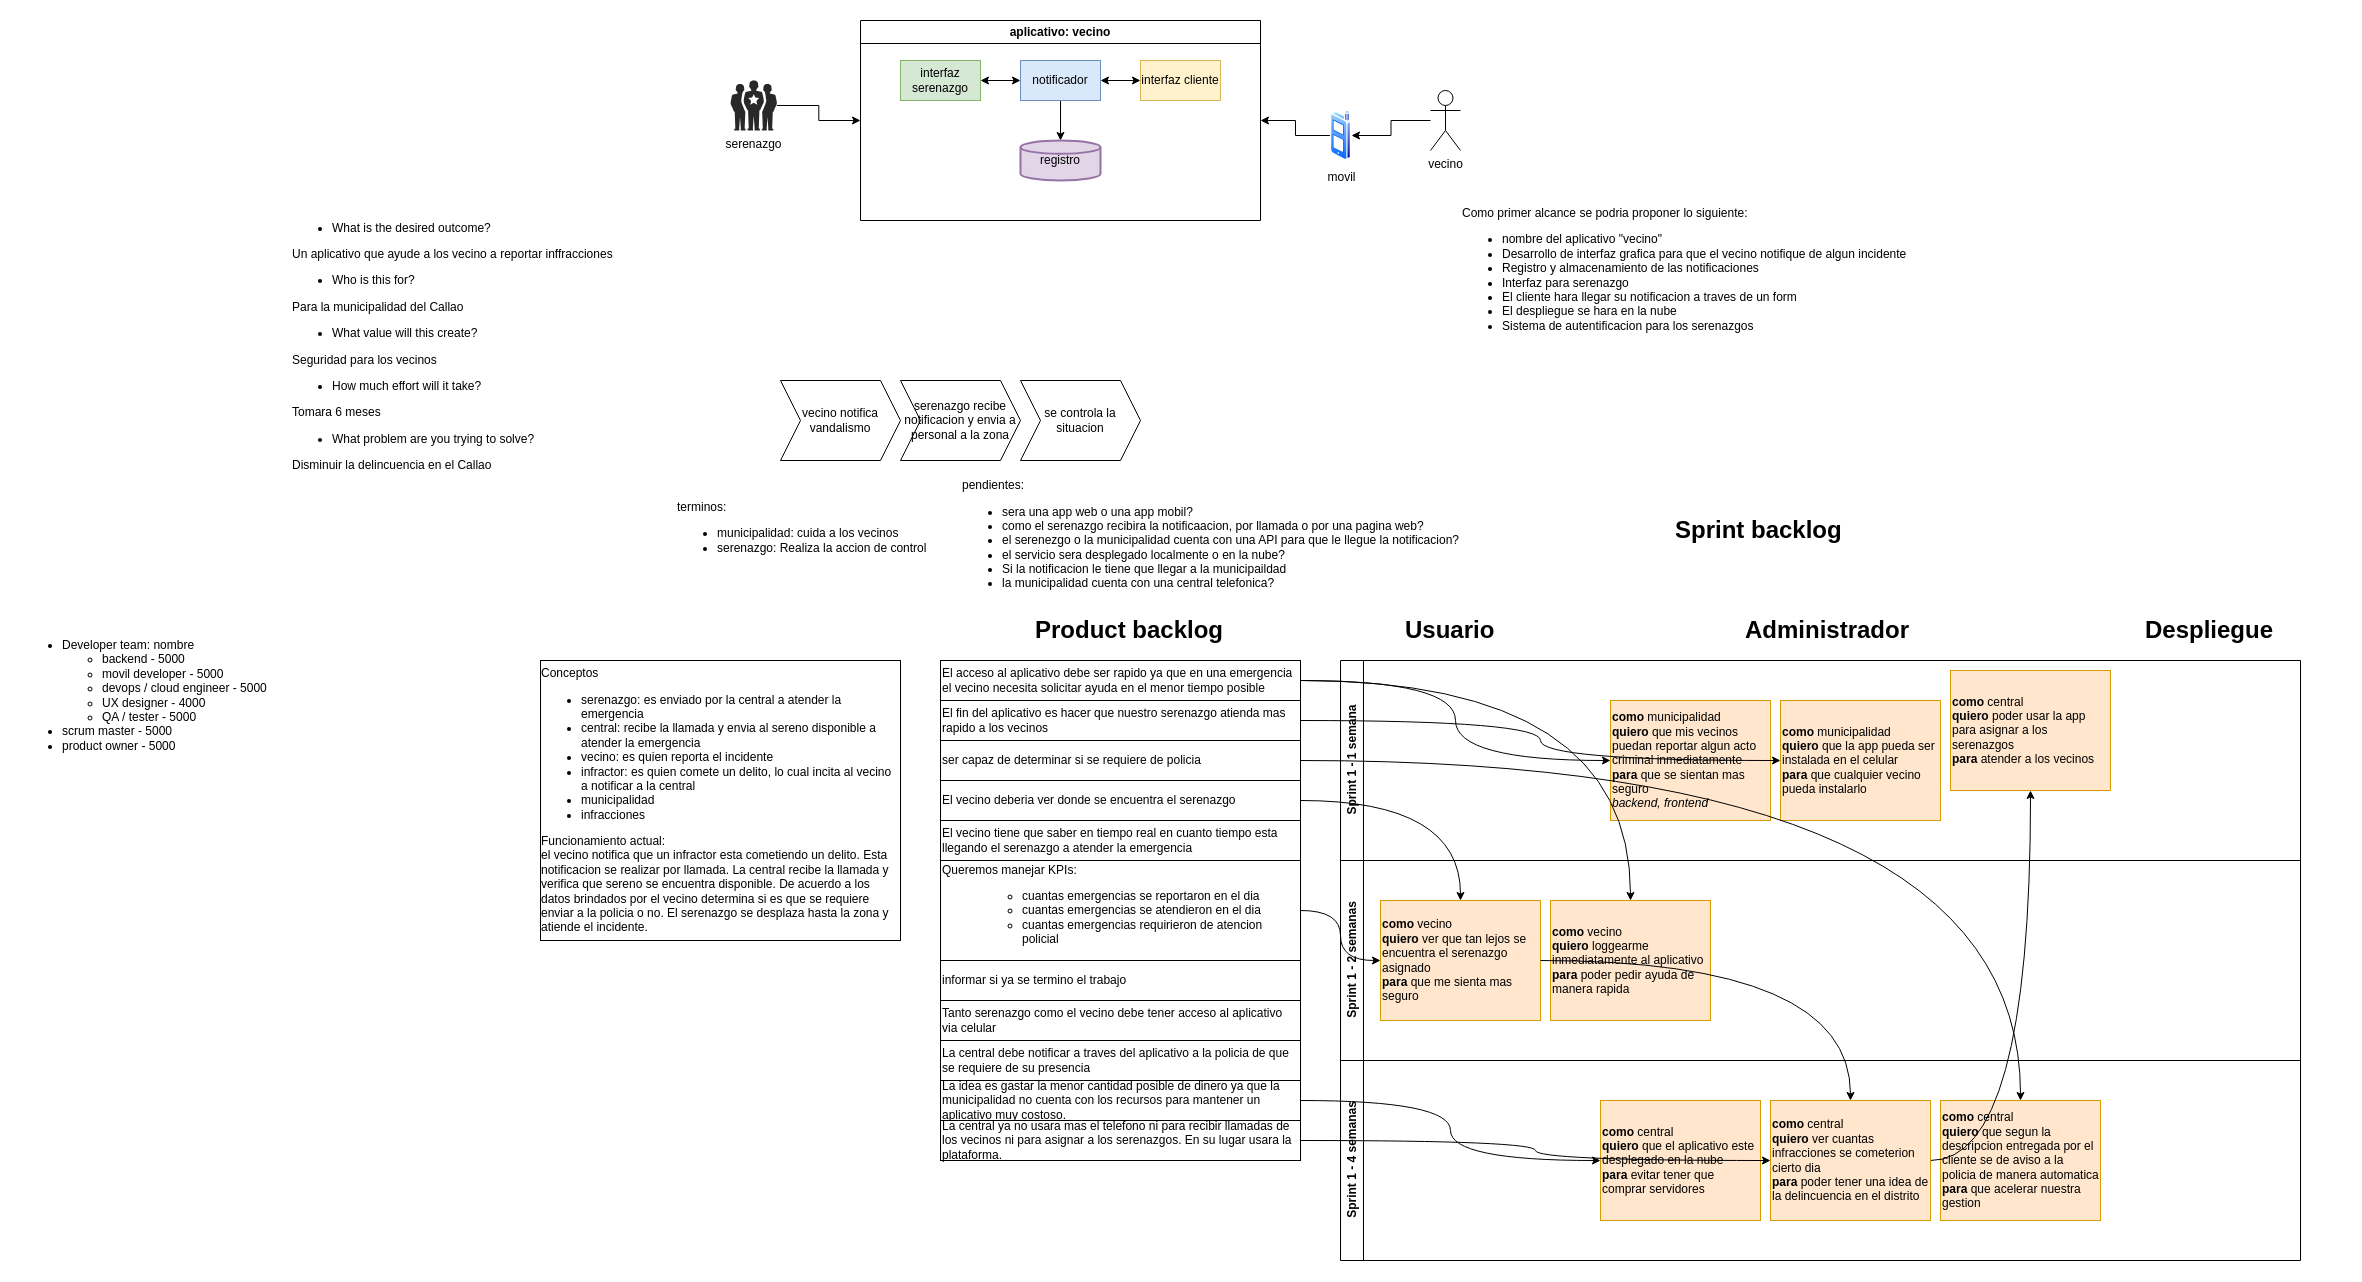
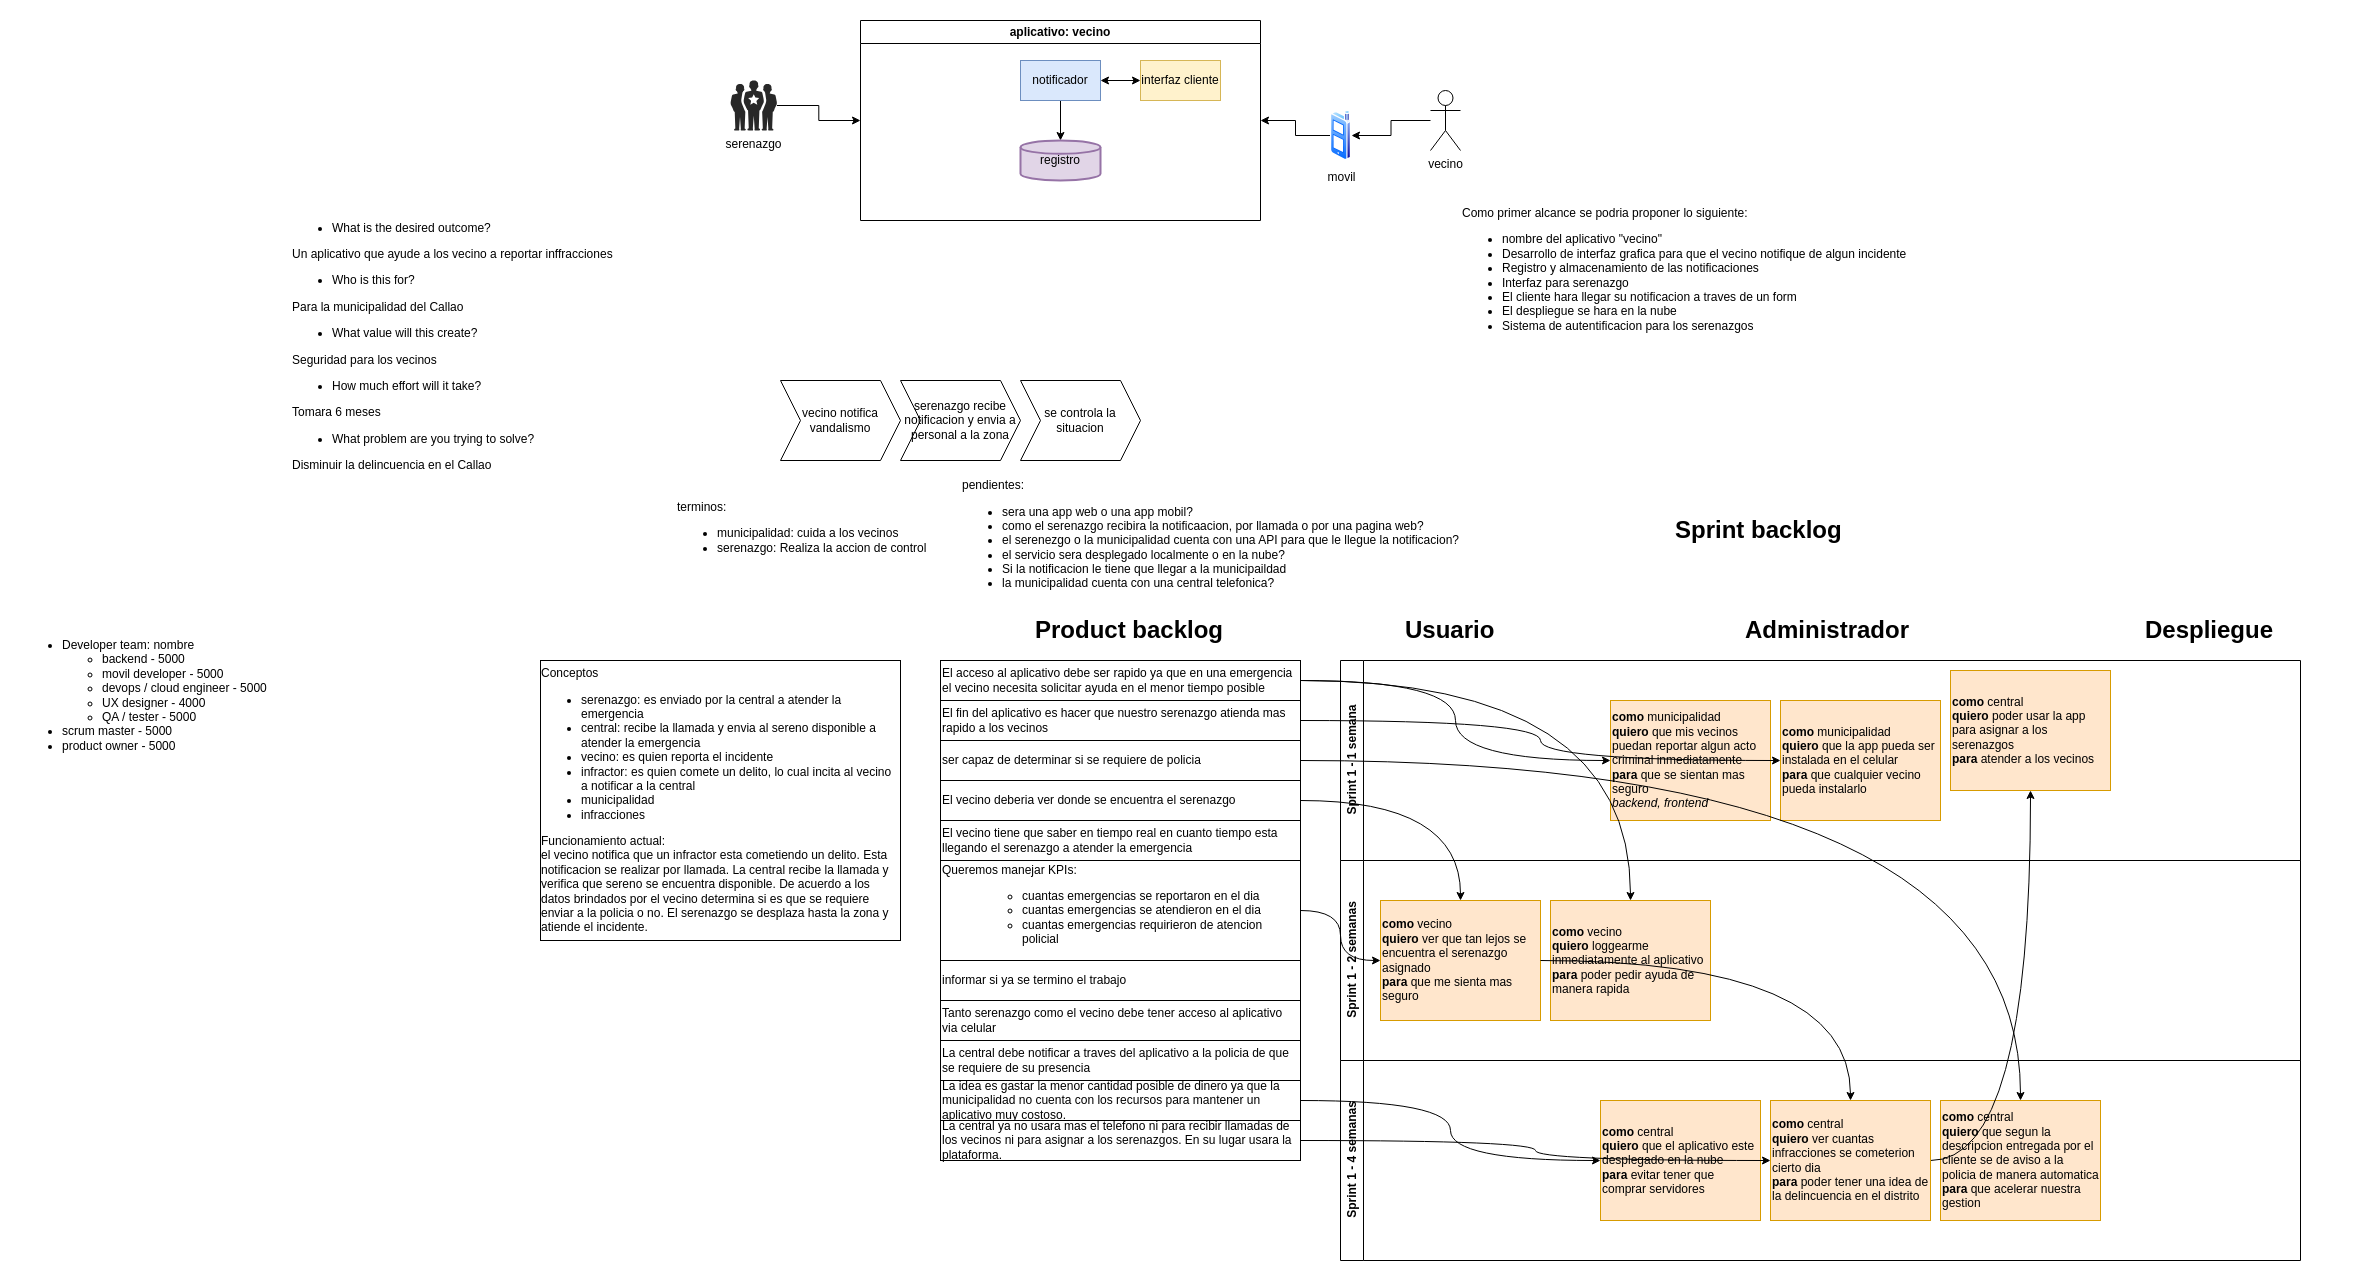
node "interfaz serenazgo": removed
edge "interfaz serenazgo" -- "notificador": removed
